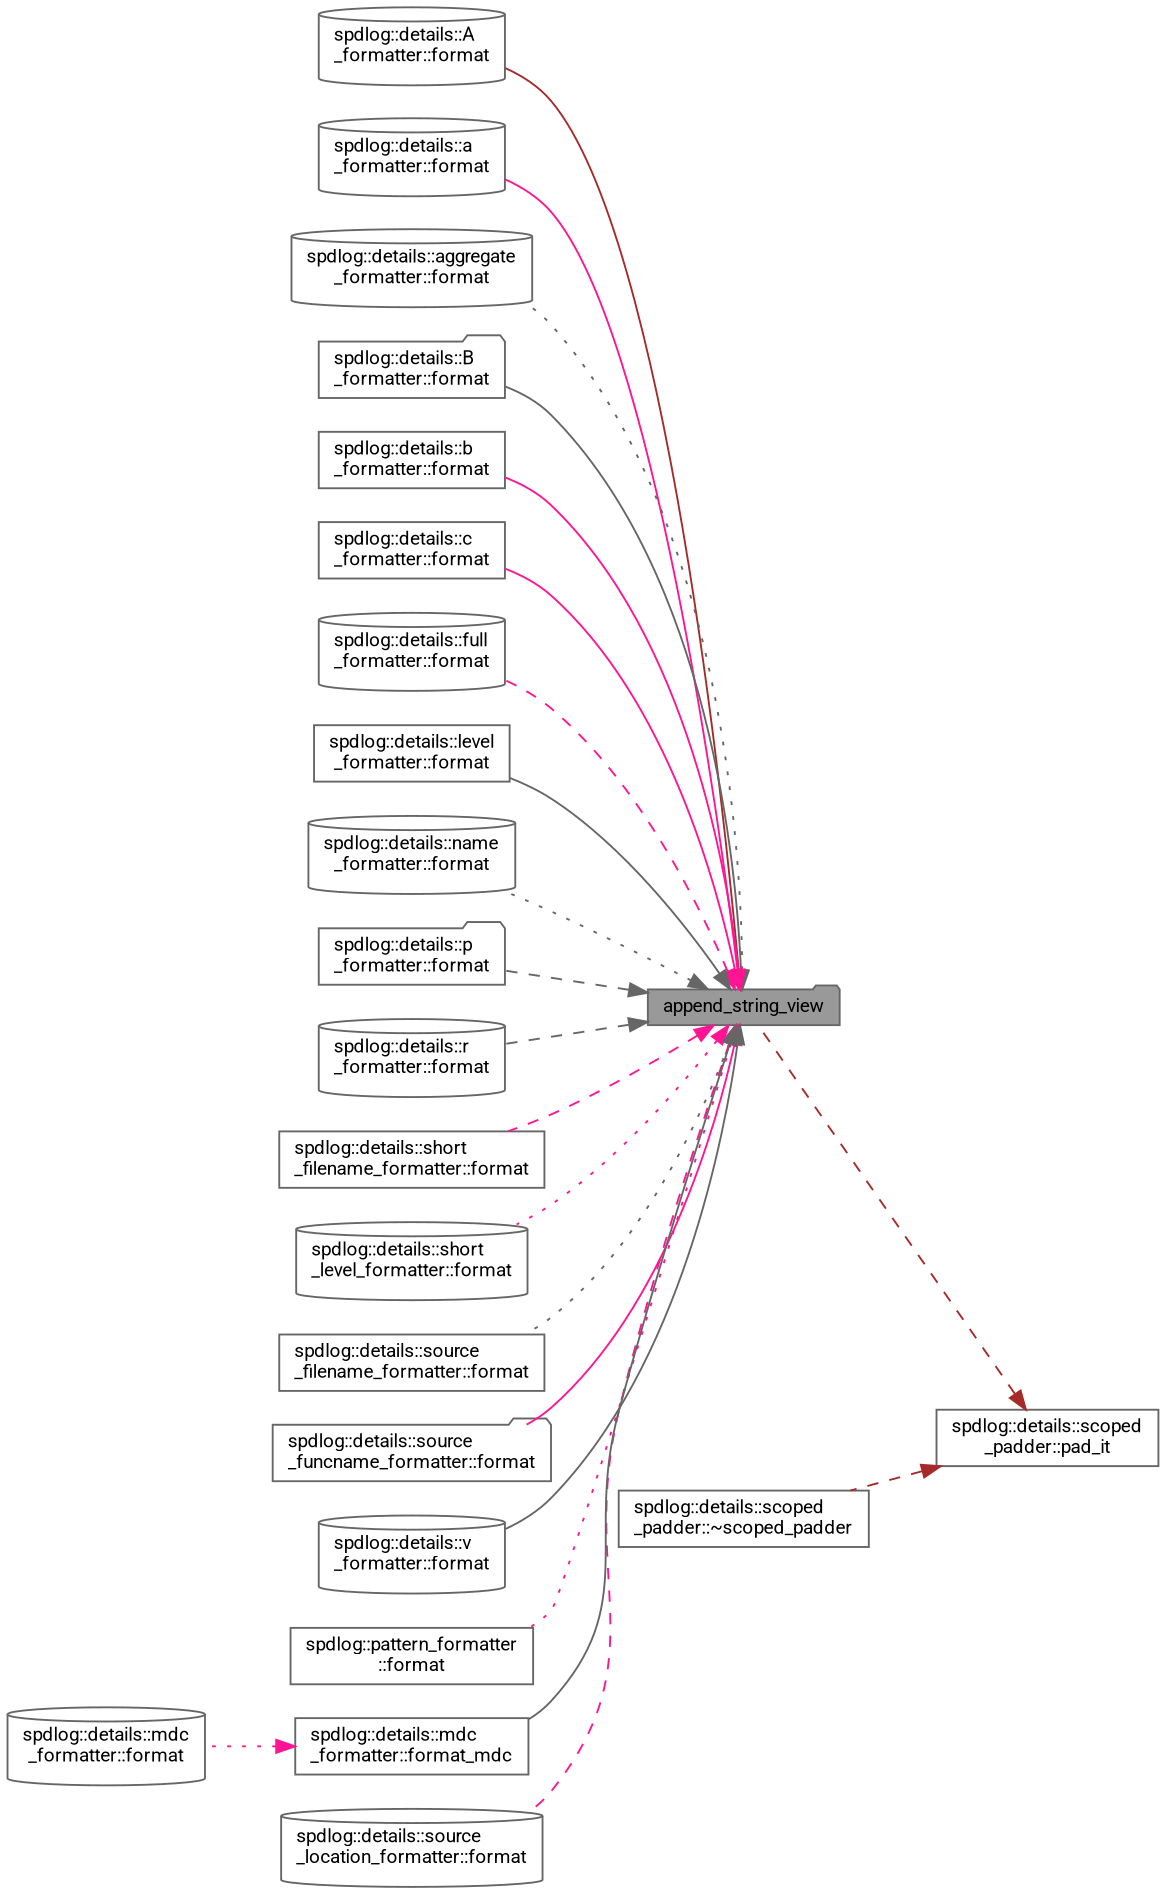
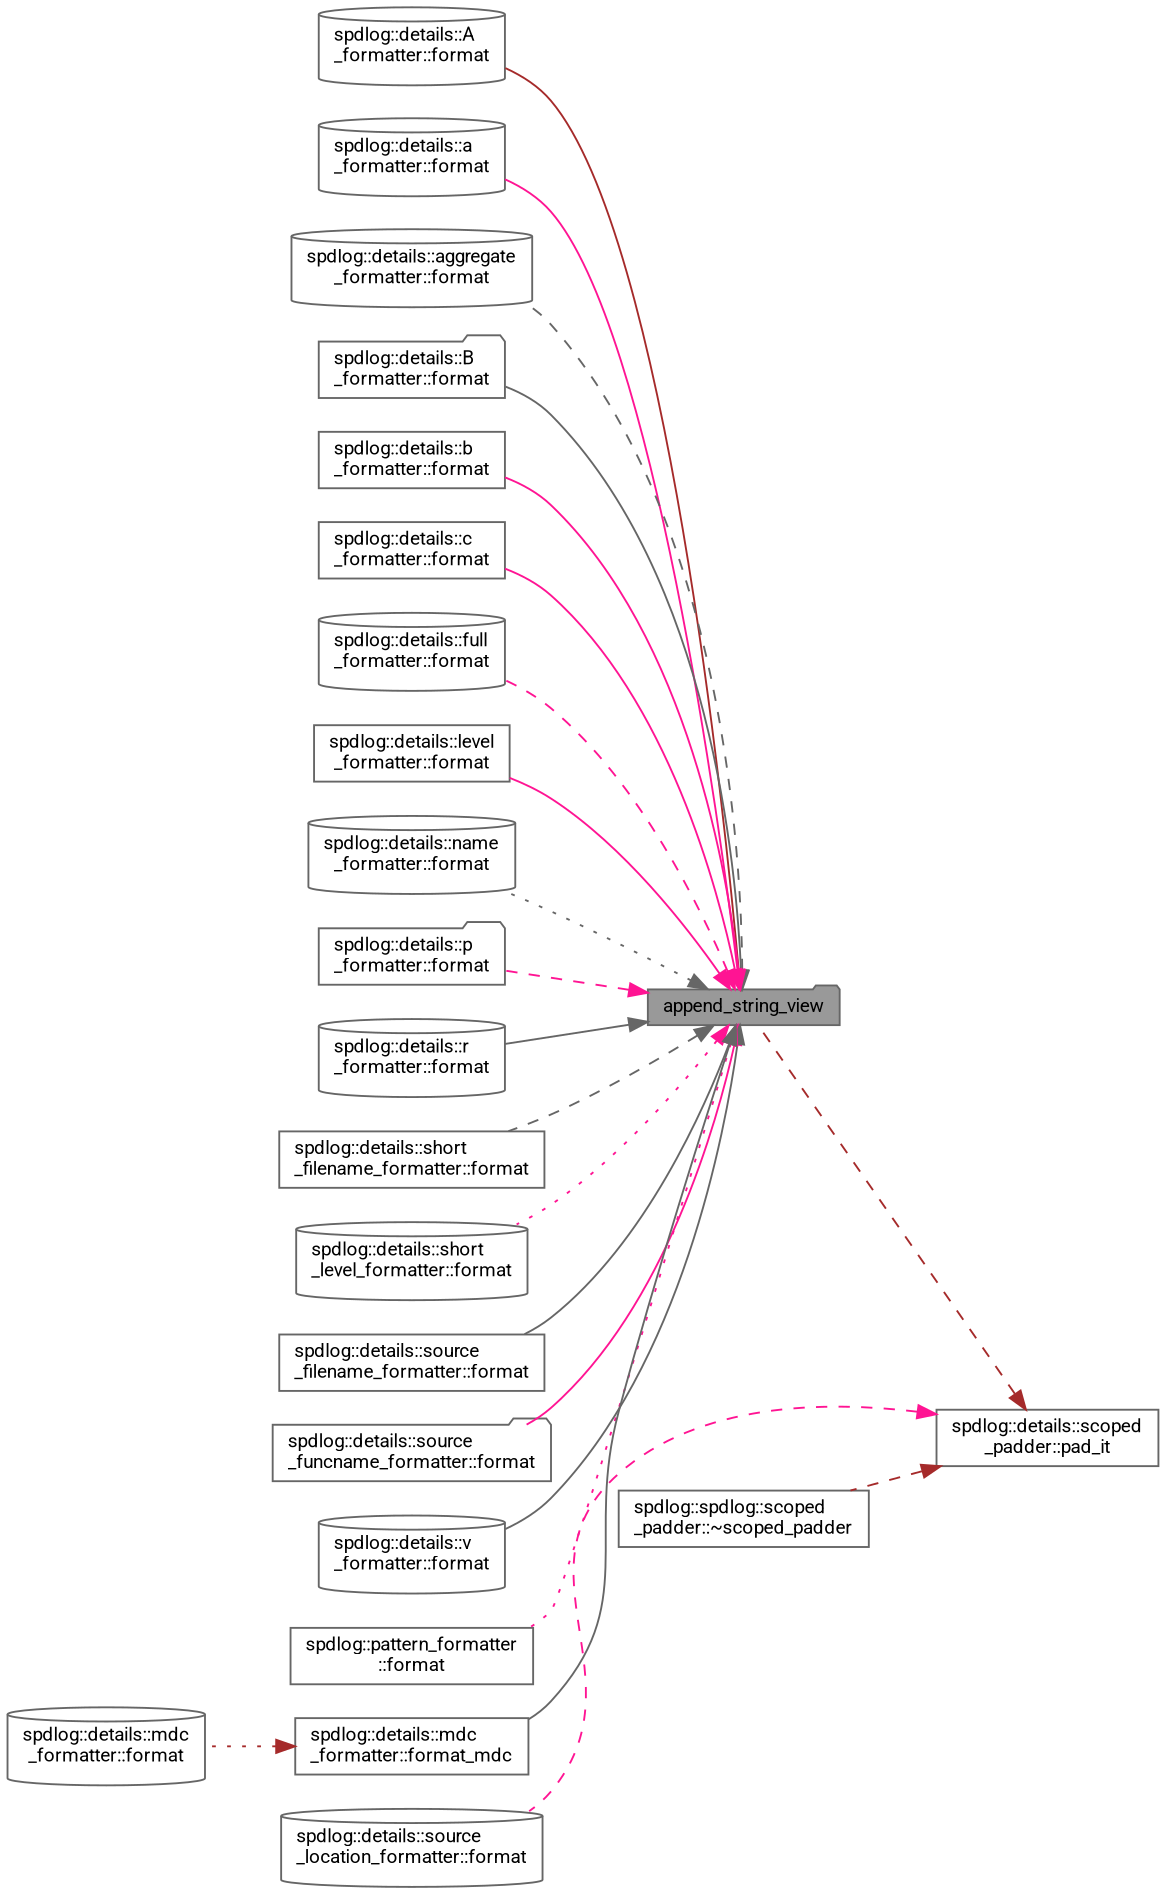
edge "spdlog::details::aggregate _formatter::format" -> "append_string_view": style dotted -> dashed
edge "spdlog::details::level _formatter::format" -> "append_string_view": color gray40 -> deeppink
edge "spdlog::details::p _formatter::format" -> "append_string_view": color gray40 -> deeppink
edge "spdlog::details::r _formatter::format" -> "append_string_view": style dashed -> solid
edge "spdlog::details::short _filename_formatter::format" -> "append_string_view": color deeppink -> gray40
edge "spdlog::details::source _filename_formatter::format" -> "append_string_view": style dotted -> solid
node "spdlog::details::scoped _padder::~scoped_padder": label "spdlog::details::scoped _padder::~scoped_padder" -> "spdlog::spdlog::scoped _padder::~scoped_padder"
edge "spdlog::details::source _location_formatter::format" -> "append_string_view": now "spdlog::details::source _location_formatter::format" -> "spdlog::details::scoped _padder::pad_it"
edge "spdlog::details::mdc _formatter::format" -> "spdlog::details::mdc _formatter::format_mdc": color deeppink -> brown
